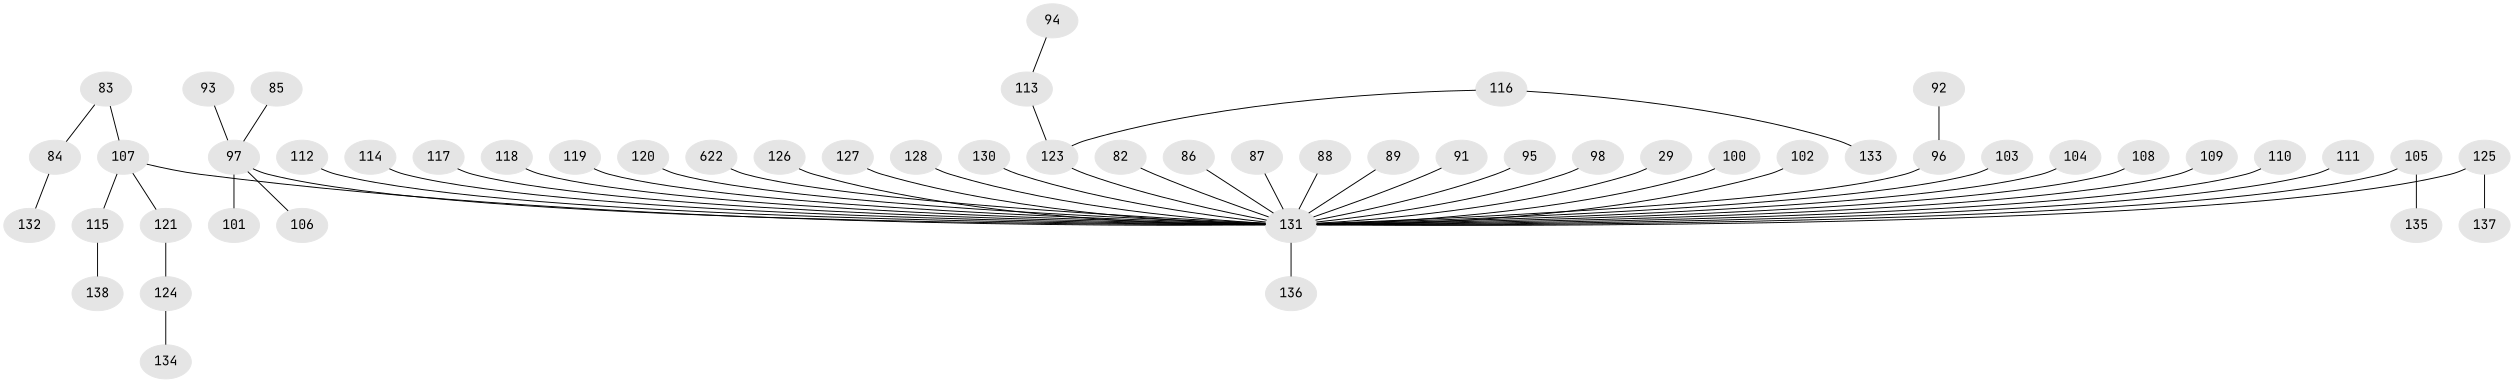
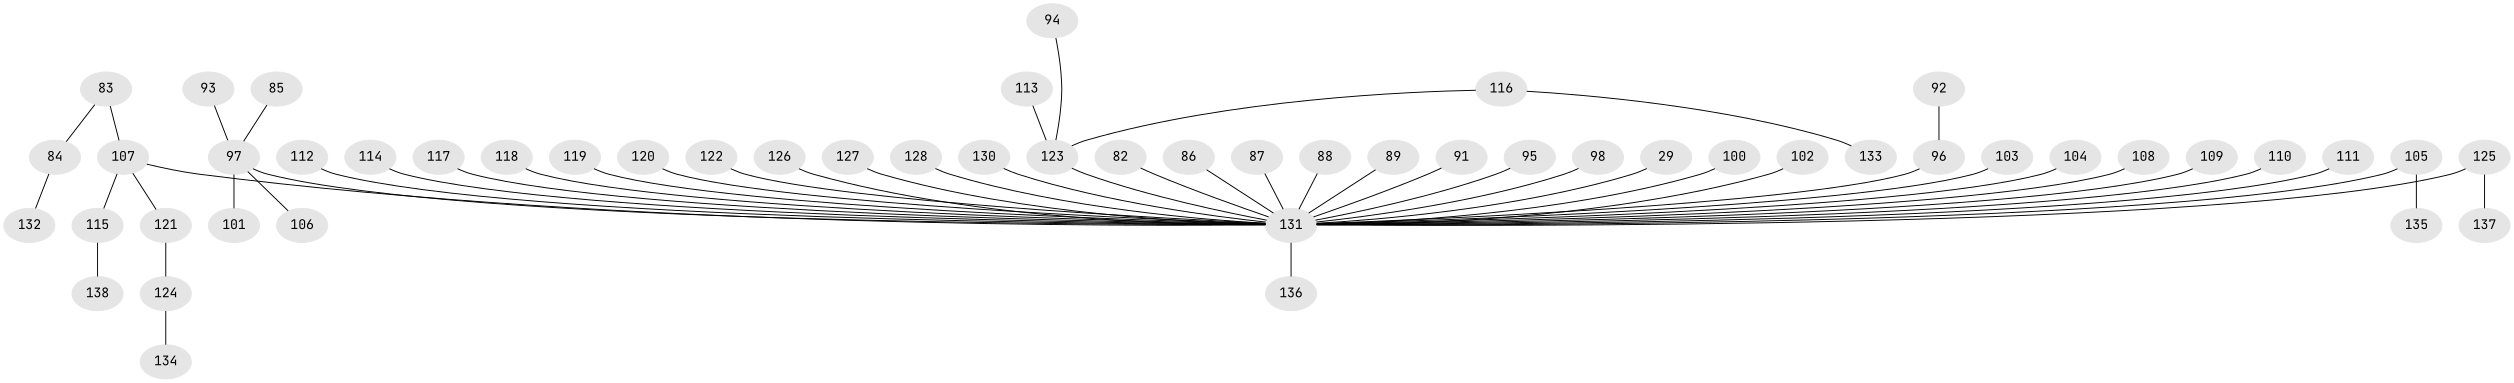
edge "94" -- "113": now "94" -- "123"
node "622": label "622" -> "122"
